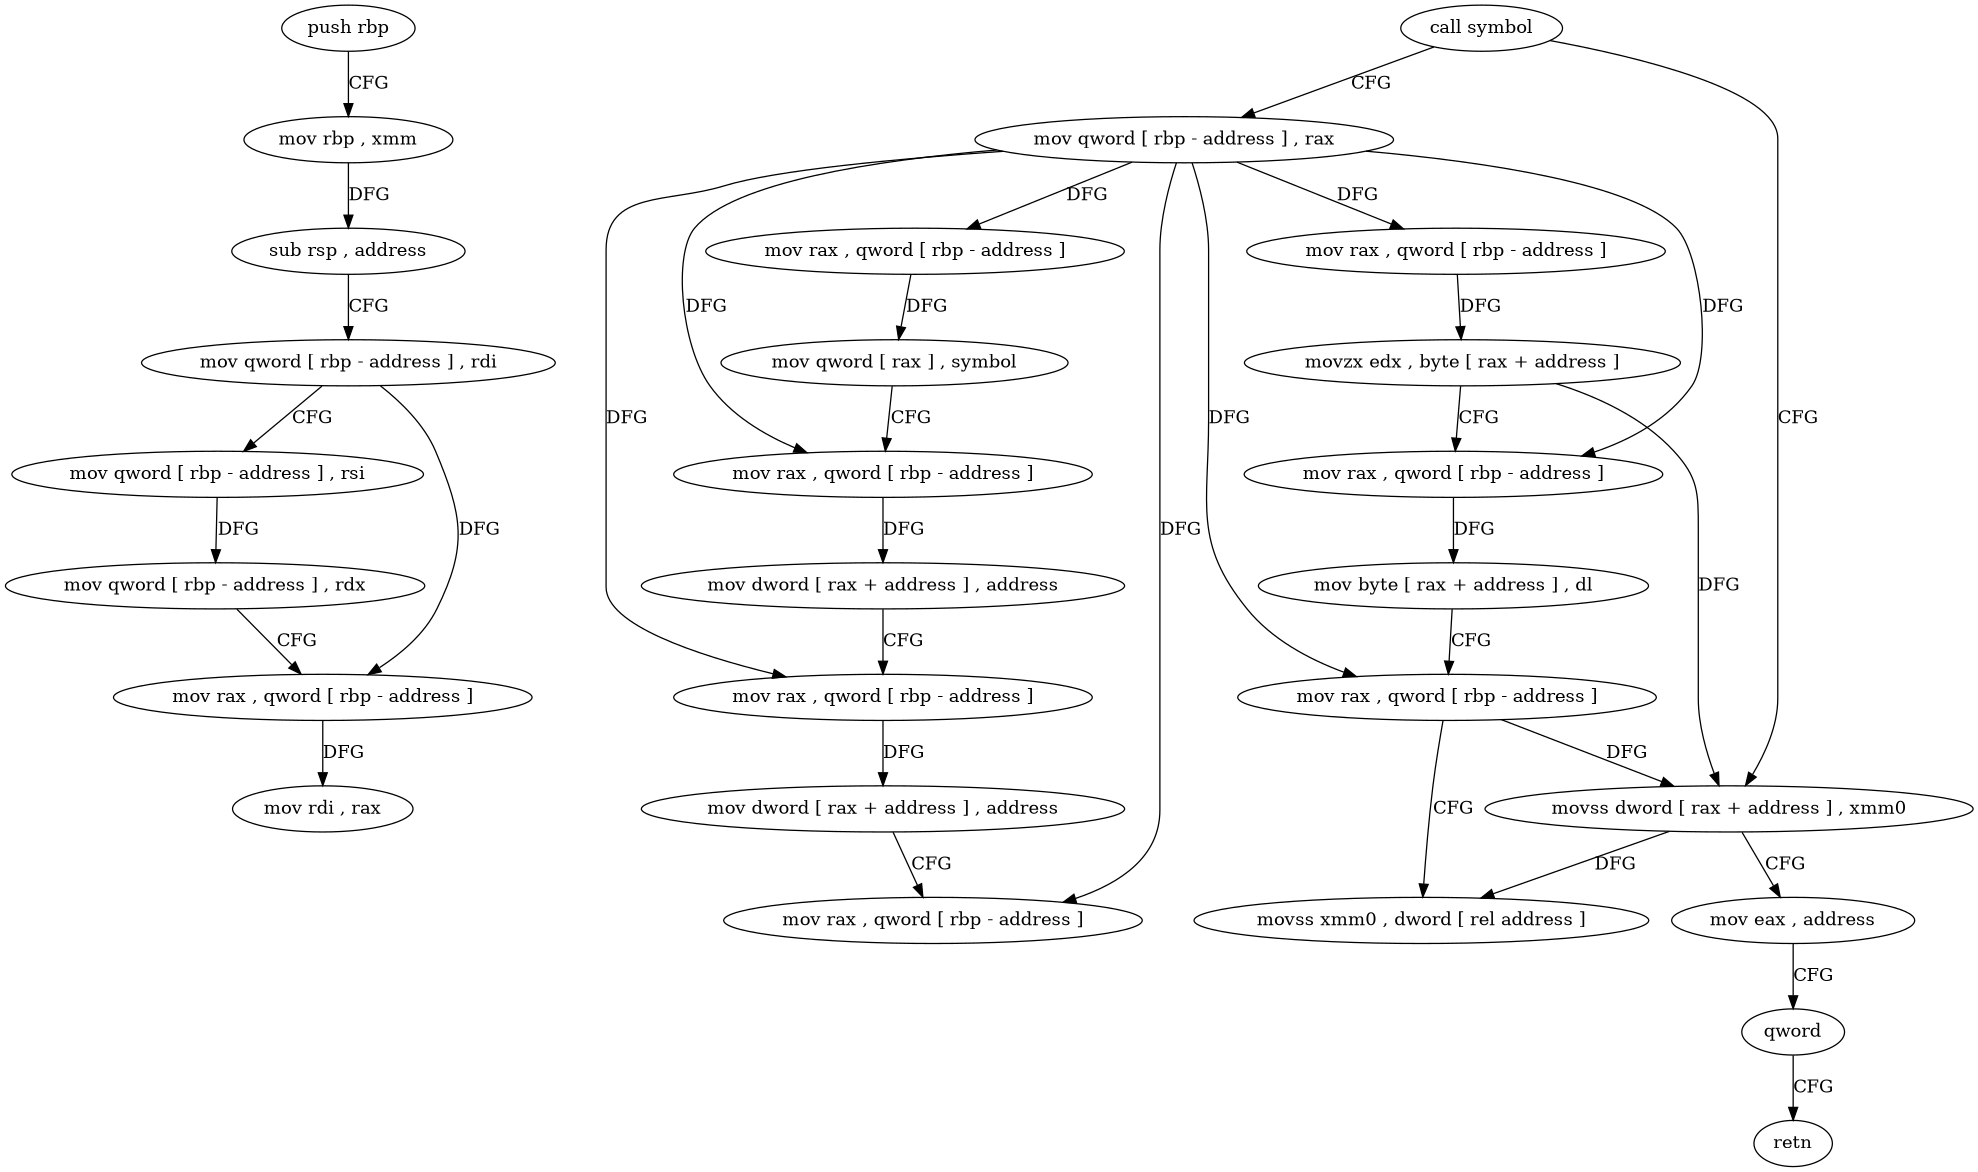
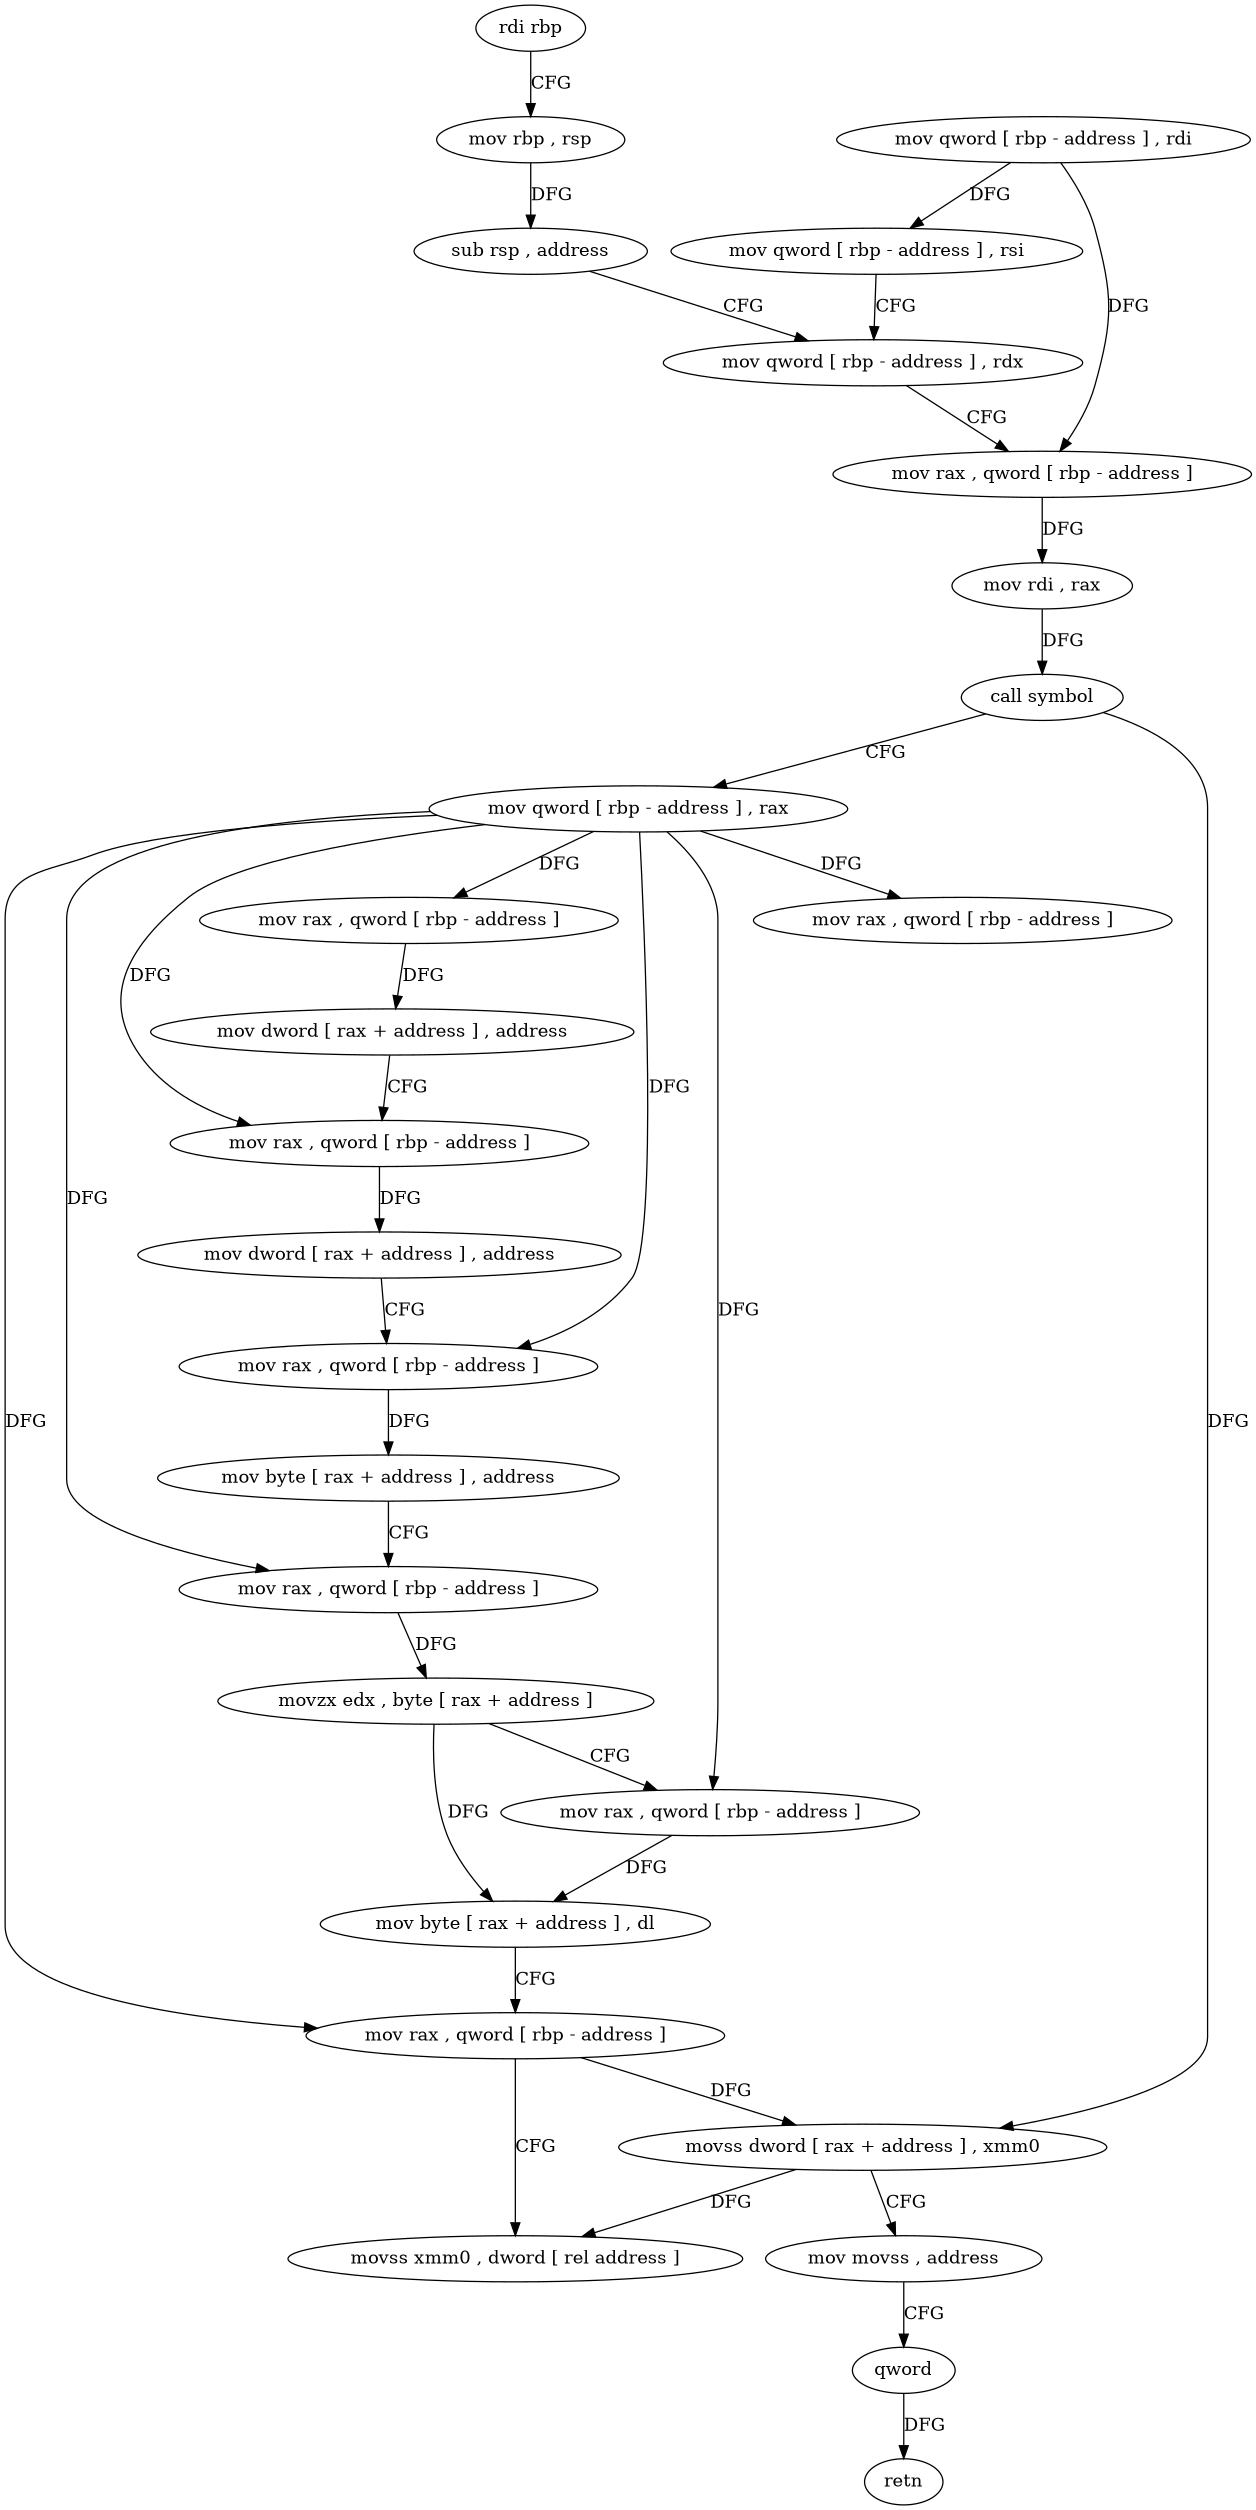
node "push rbp": label "push rbp" -> "rdi rbp"
node "mov rbp , xmm": label "mov rbp , xmm" -> "mov rbp , rsp"
edge "sub rsp , address" -> "mov qword [ rbp - address ] , rdi": now "sub rsp , address" -> "mov qword [ rbp - address ] , rdx"
node "mov qword [ rax ] , symbol": removed
edge "mov qword [ rbp - address ] , rdi" -> "mov qword [ rbp - address ] , rsi": label "CFG" -> "DFG"
edge "call symbol" -> "movss dword [ rax + address ] , xmm0": label "CFG" -> "DFG"
edge "mov qword [ rbp - address ] , rsi" -> "mov qword [ rbp - address ] , rdx": label "DFG" -> "CFG"
edge "movzx edx , byte [ rax + address ]" -> "movss dword [ rax + address ] , xmm0": now "movzx edx , byte [ rax + address ]" -> "mov byte [ rax + address ] , dl"
edge "mov rdi , rax" -> "call symbol": added, label "DFG"
node "mov eax , address": label "mov eax , address" -> "mov movss , address"
edge "qword" -> "retn": label "CFG" -> "DFG"
node "mov byte [ rax + address ] , address": added
